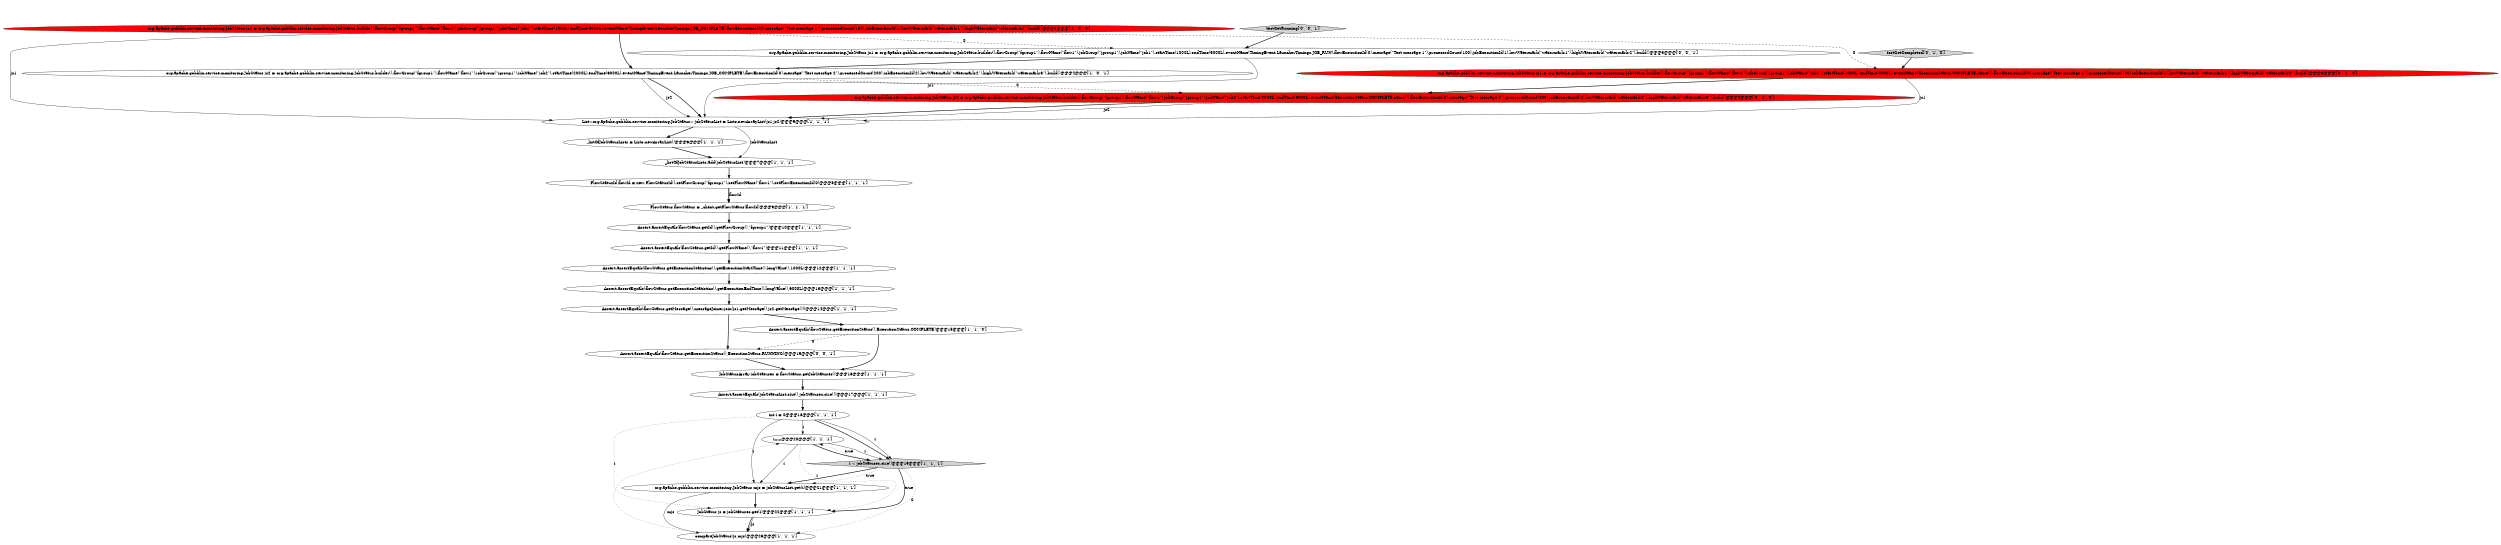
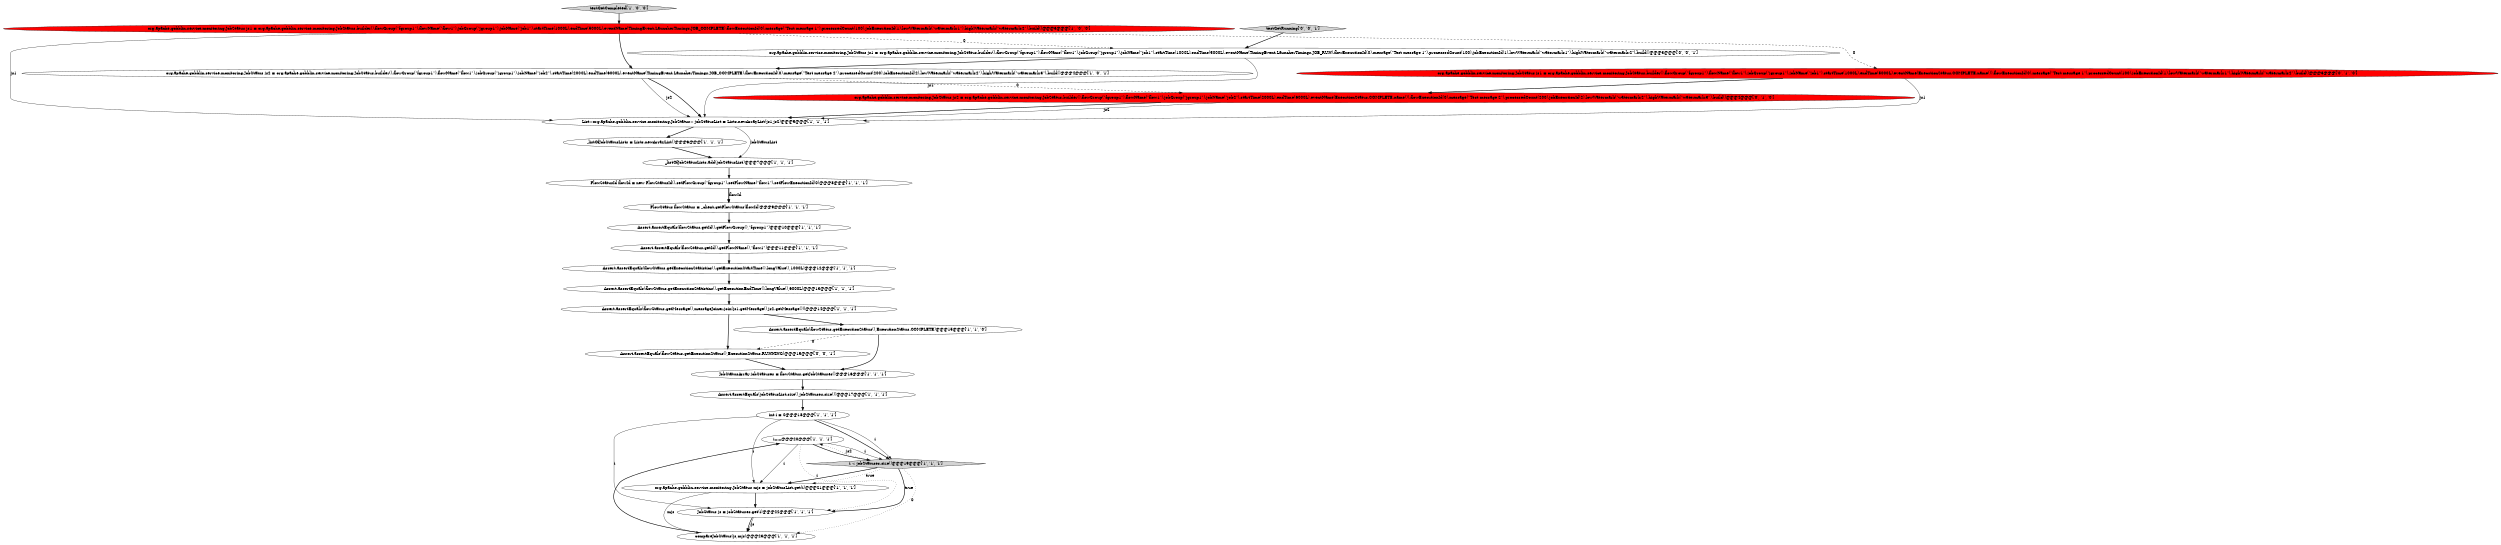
node "testGetCompleted['1', '0', '0']": added
node "testGetCompleted['0', '1', '0']": removed
edge "int i = 0@@@18@@@['1', '1', '1']" -> "i++@@@20@@@['1', '1', '1']": removed, label "i"
edge "int i = 0@@@18@@@['1', '1', '1']" -> "JobStatus js = jobStatuses.get(i)@@@22@@@['1', '1', '1']": style dotted -> solid
edge "i < jobStatuses.size()@@@19@@@['1', '1', '1']" -> "i++@@@20@@@['1', '1', '1']": label "true" -> "js2"
edge "compareJobStatus(js,mjs)@@@23@@@['1', '1', '1']" -> "i++@@@20@@@['1', '1', '1']": style dotted -> bold
